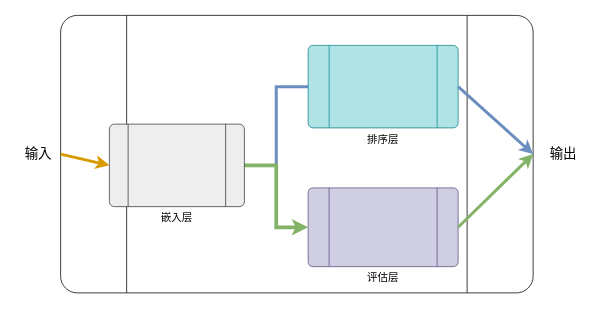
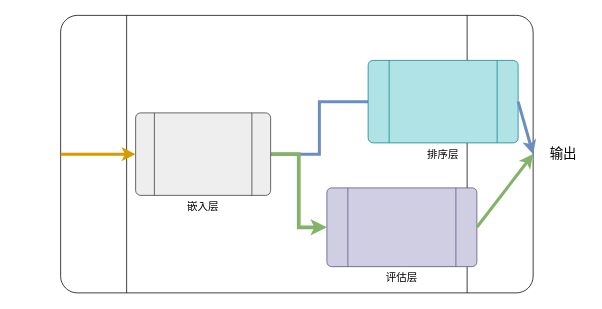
node "排序层": moved (383, 87) -> (443, 102)
node "输入": removed
node "嵌入层": moved (177, 165) -> (203, 154)
node "评估层": moved (383, 227) -> (402, 227)
